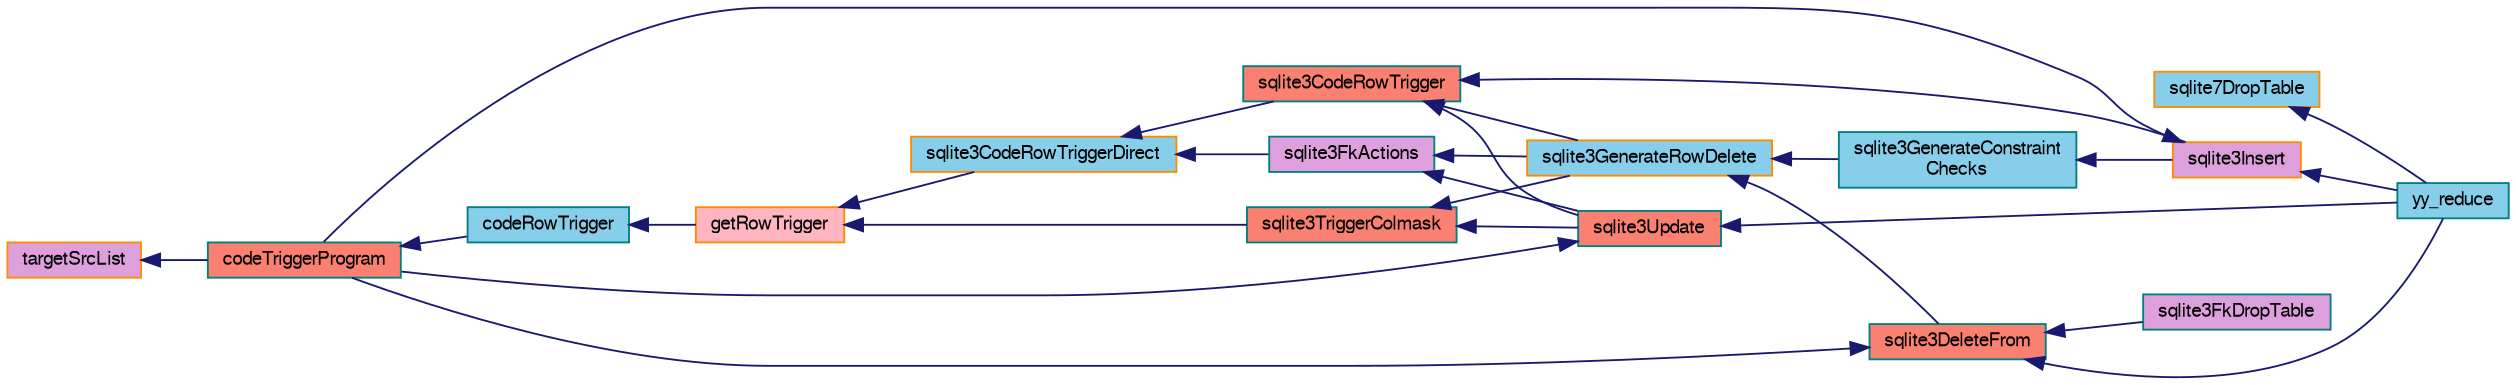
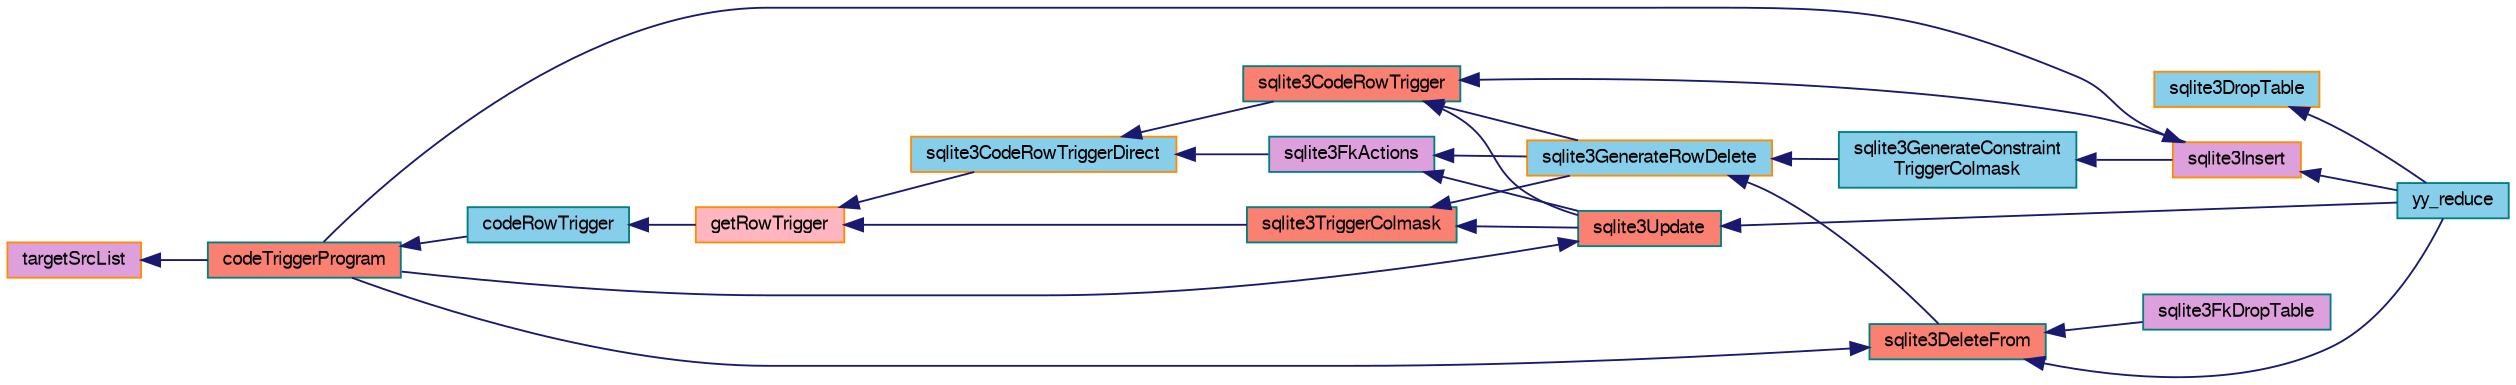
node "sqlite7DropTable": label "sqlite7DropTable" -> "sqlite3DropTable"
node "sqlite3GenerateConstraint Checks": label "sqlite3GenerateConstraint Checks" -> "sqlite3GenerateConstraint TriggerColmask"
